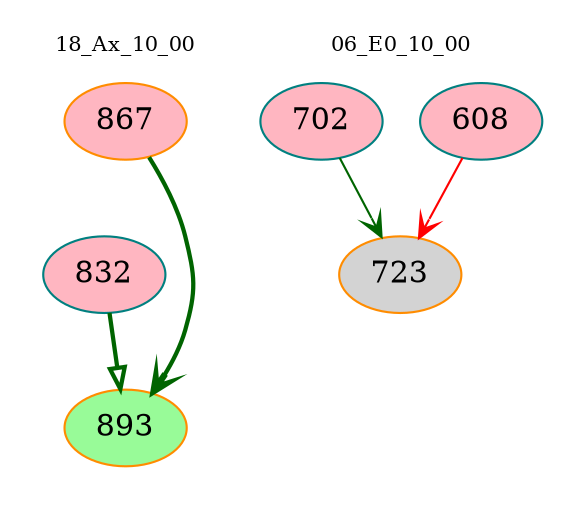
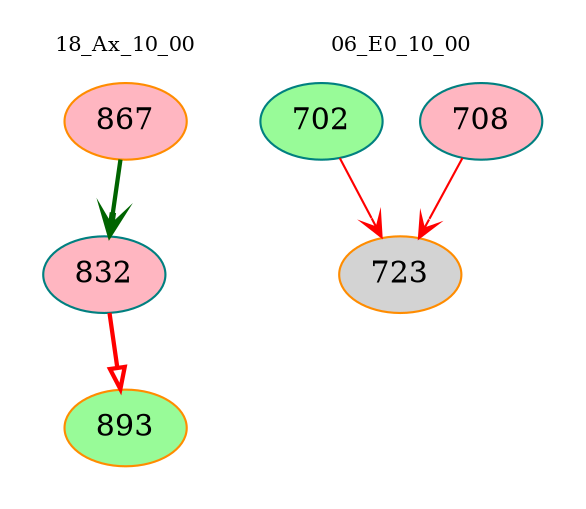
node "702": fillcolor lightpink -> palegreen
node "608": label "608" -> "708"
edge "702" -> "723": color darkgreen -> red
edge "867" -> "893": now "867" -> "832"
edge "832" -> "893": color darkgreen -> red
